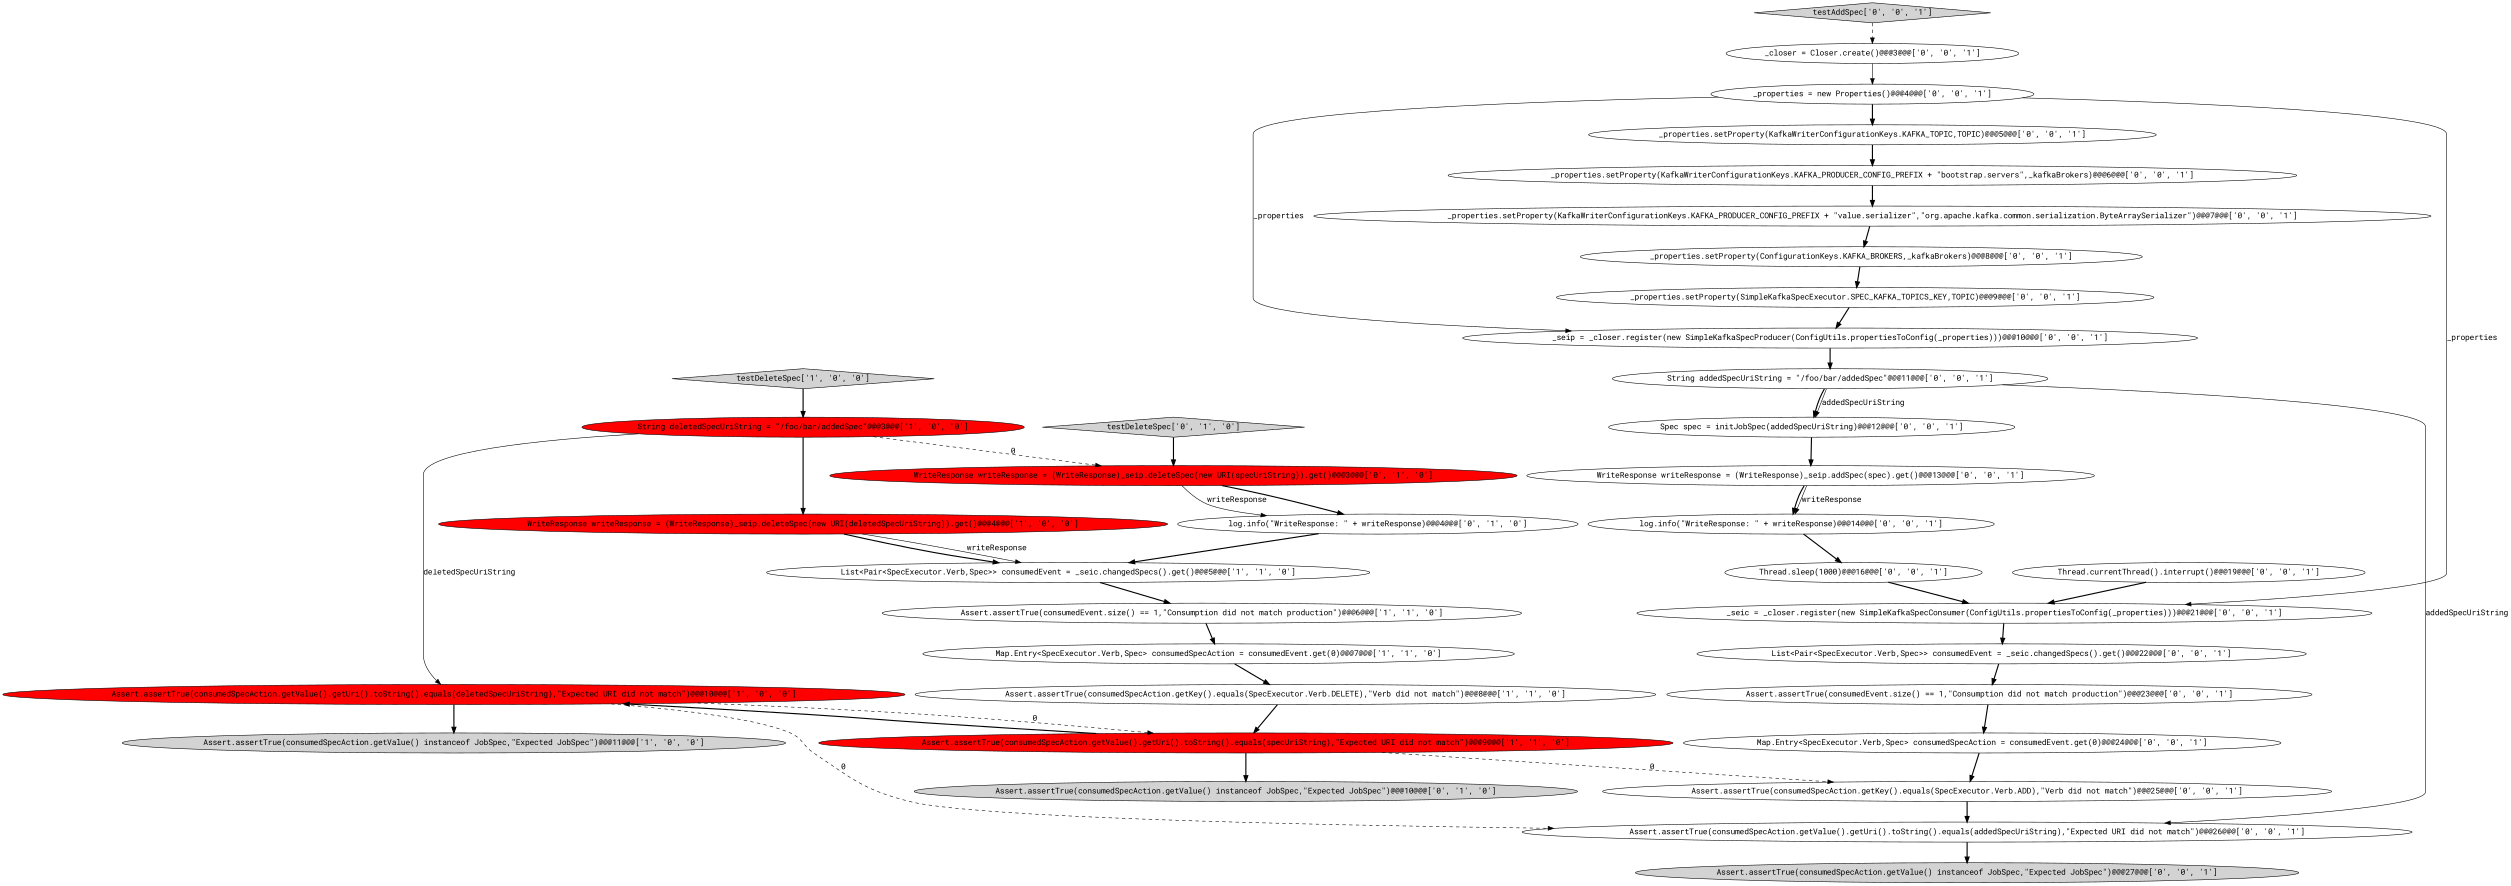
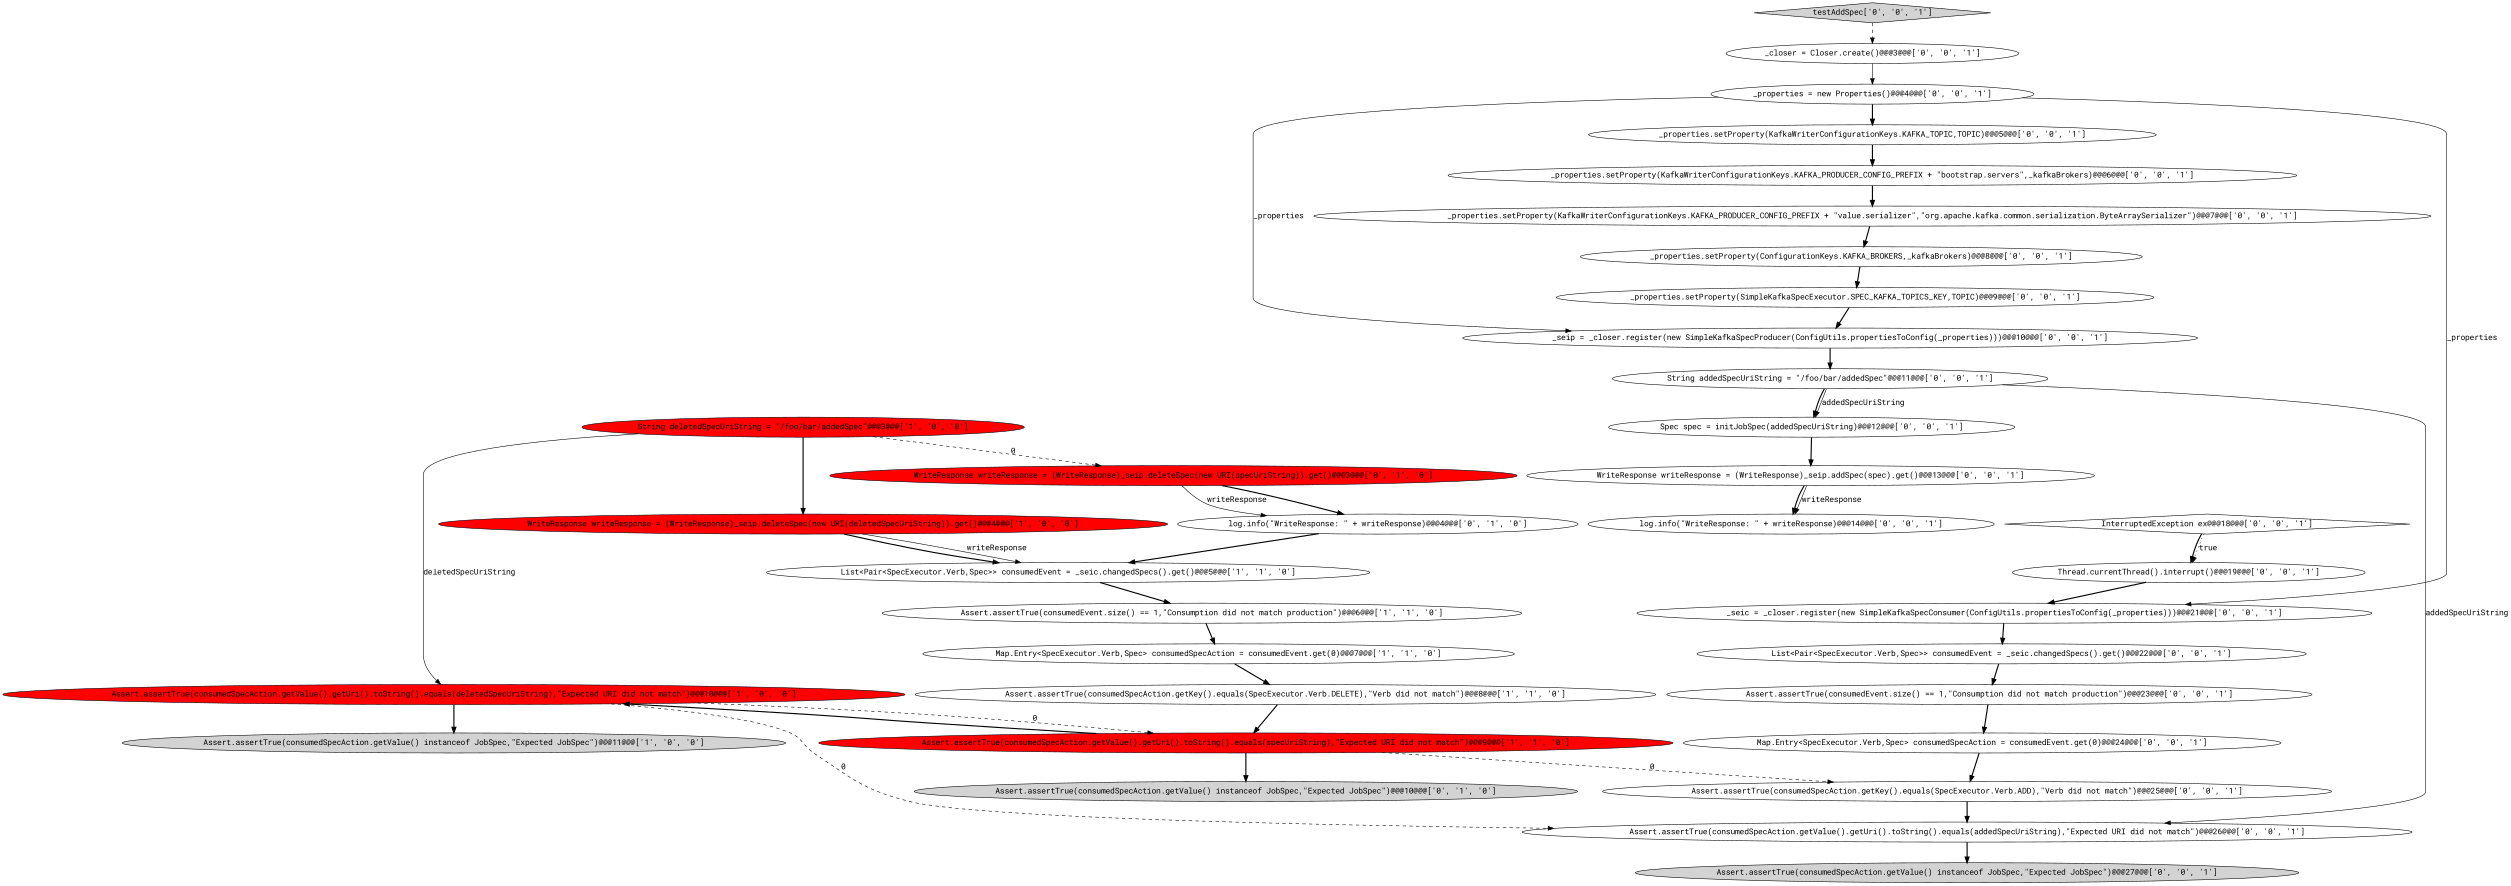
node "testDeleteSpec['1', '0', '0']": removed
node "testDeleteSpec['0', '1', '0']": removed
node "InterruptedException ex@@@18@@@['0', '0', '1']": added
node "Thread.sleep(1000)@@@16@@@['0', '0', '1']": removed
